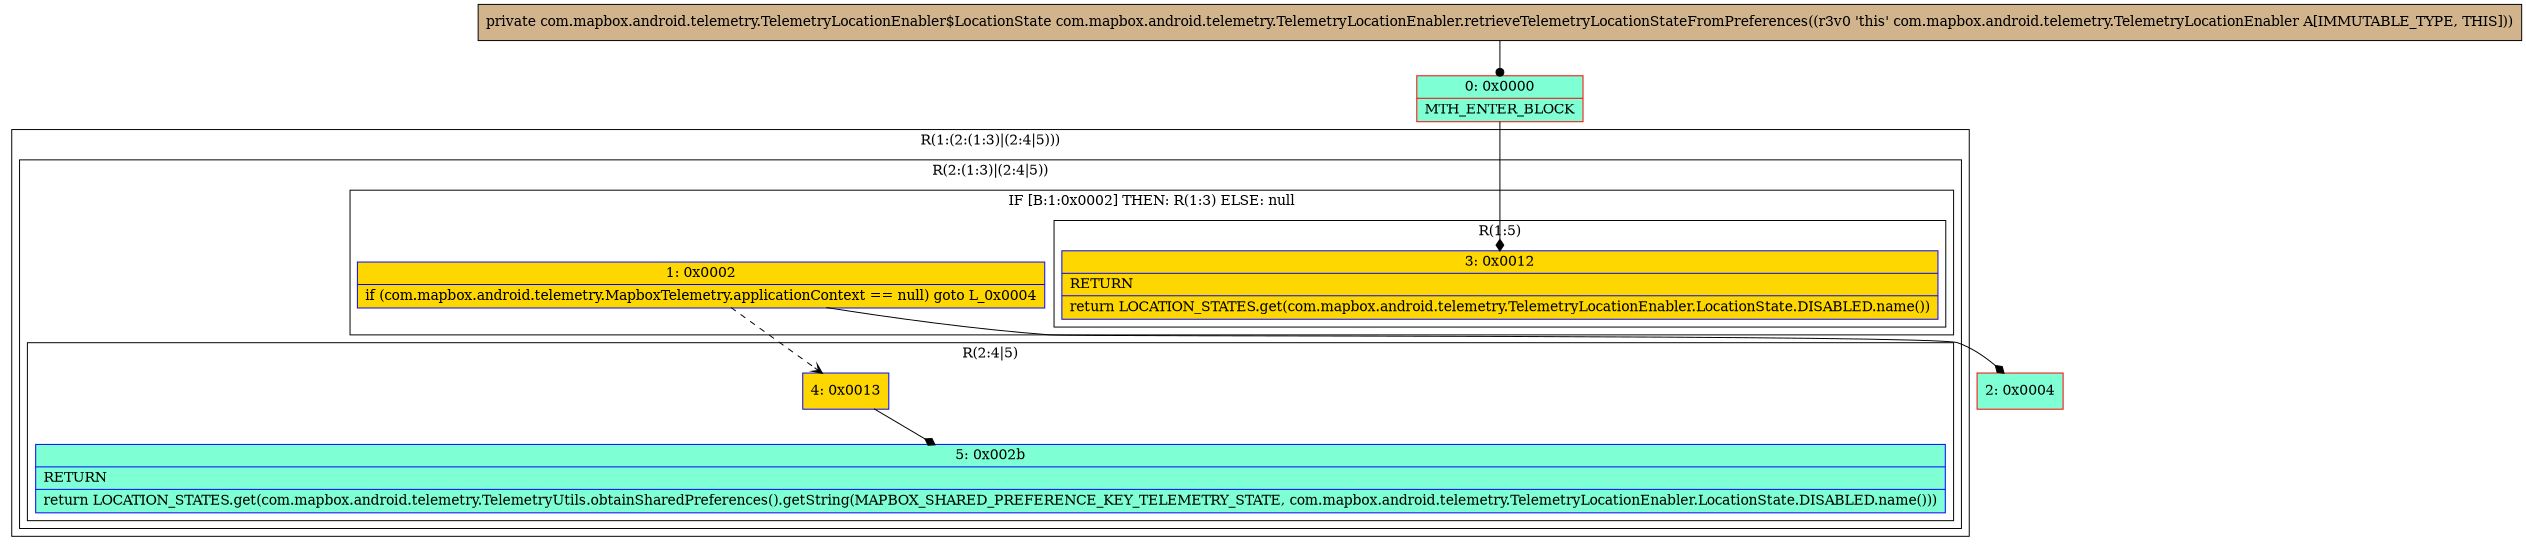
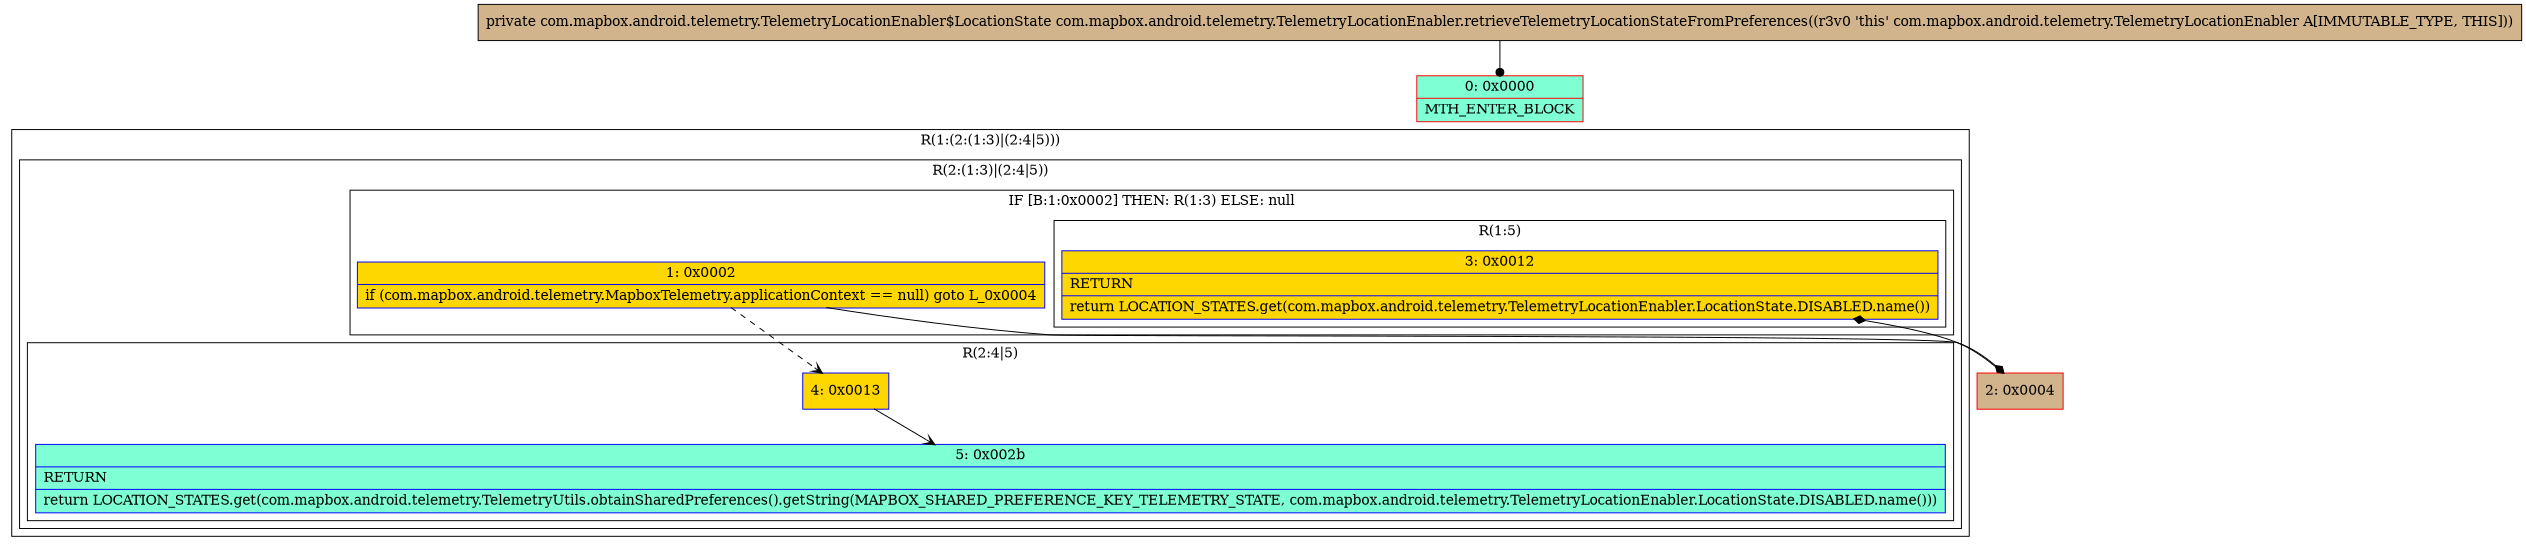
edge "0: 0x0000" -> "3: 0x0012": now "2: 0x0004" -> "3: 0x0012"
node "2: 0x0004": fillcolor aquamarine -> tan
edge "4: 0x0013" -> "5: 0x002b": arrowhead diamond -> vee
